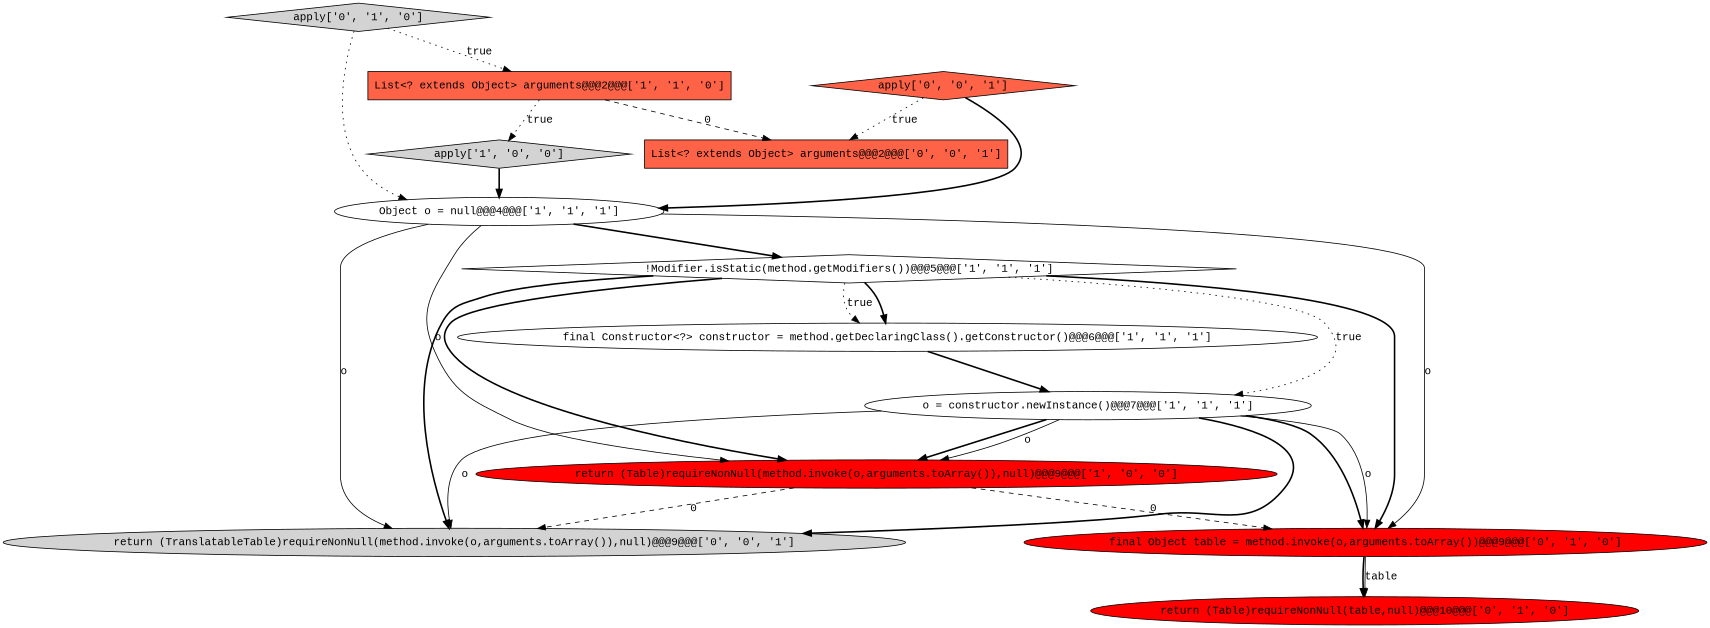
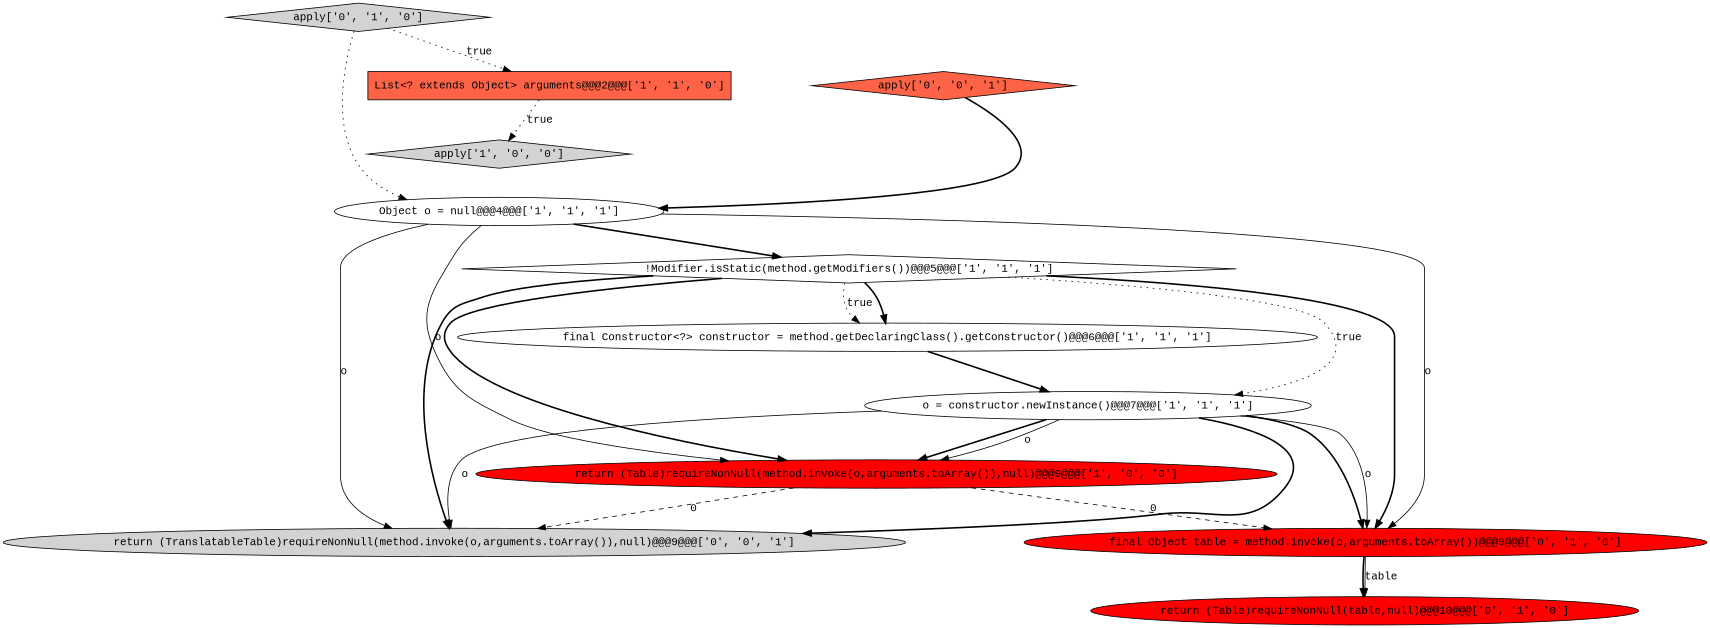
node "List<? extends Object> arguments@@@2@@@['0', '0', '1']": removed
edge "apply['1', '0', '0']" -> "Object o = null@@@4@@@['1', '1', '1']": removed
